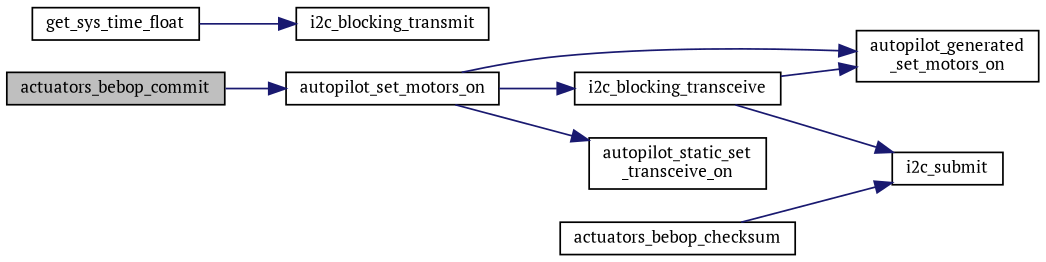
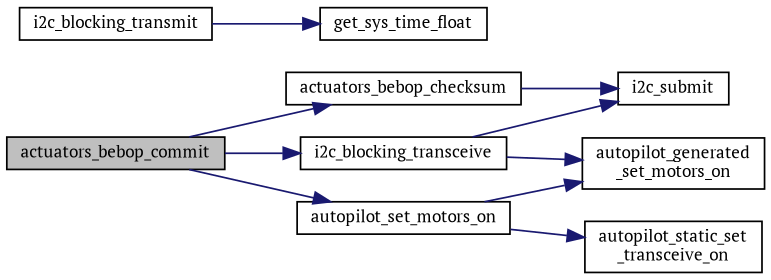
edge "get_sys_time_float" -> "i2c_blocking_transmit": reversed
edge "autopilot_set_motors_on" -> "i2c_blocking_transceive": now "actuators_bebop_commit" -> "i2c_blocking_transceive"
edge "actuators_bebop_commit" -> "actuators_bebop_checksum": added
